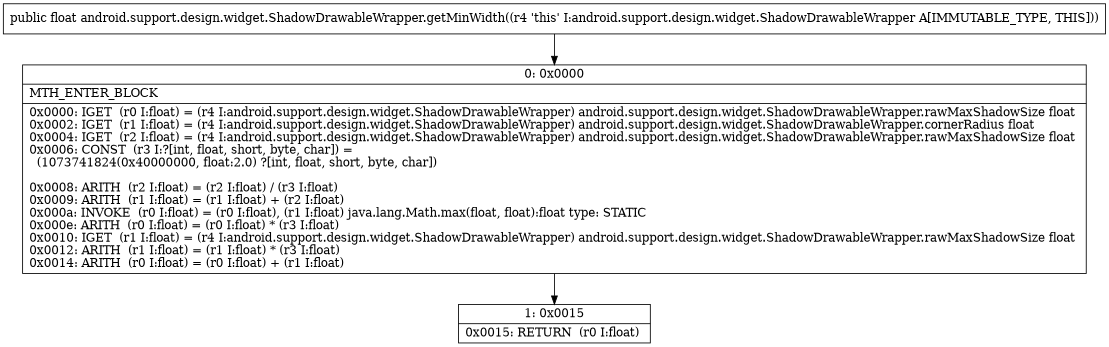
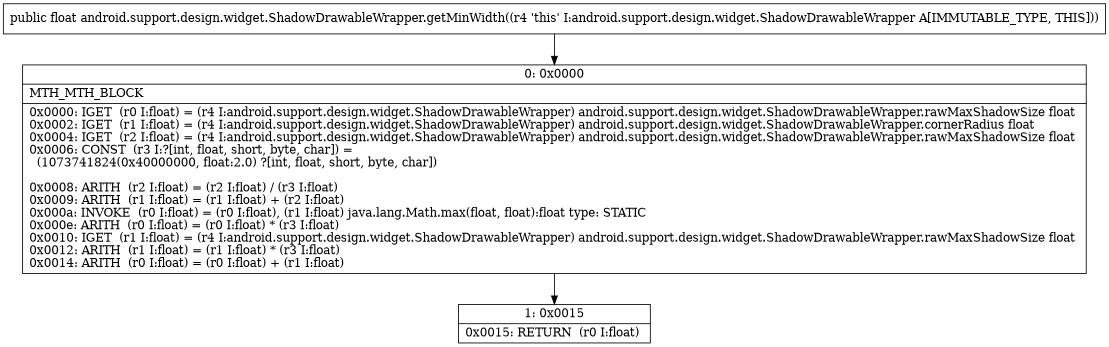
node "0: 0x0000": text "MTH_ENTER_BLOCK" -> "MTH_MTH_BLOCK"
